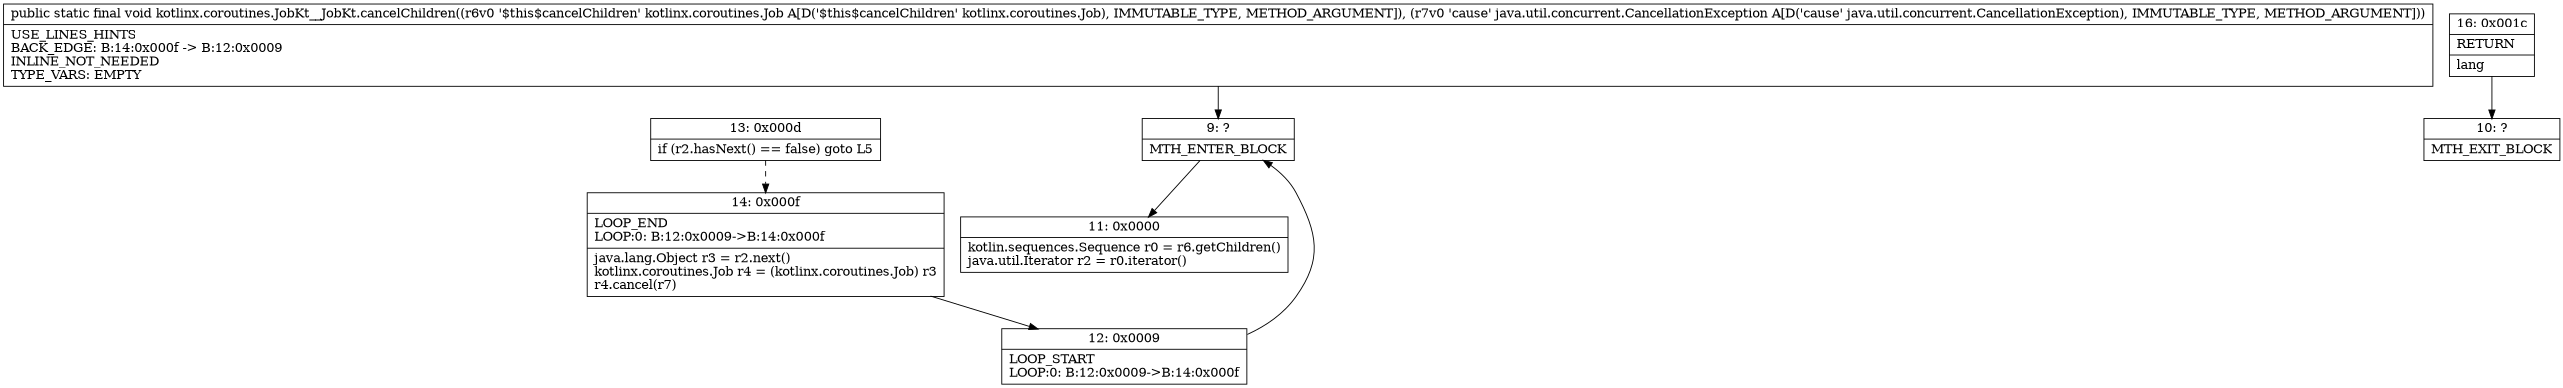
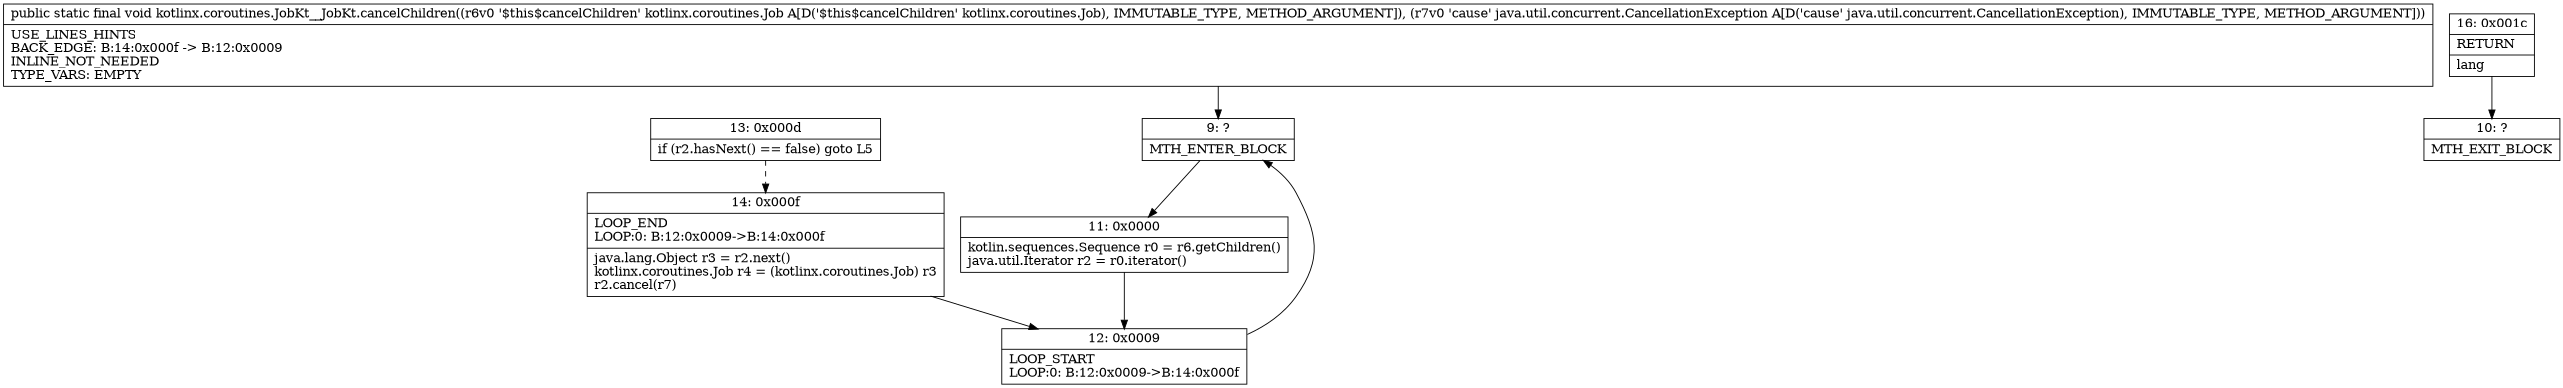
node "14: 0x000f": text "r4.cancel(r7)" -> "r2.cancel(r7)"
edge "11: 0x0000" -> "12: 0x0009": added
